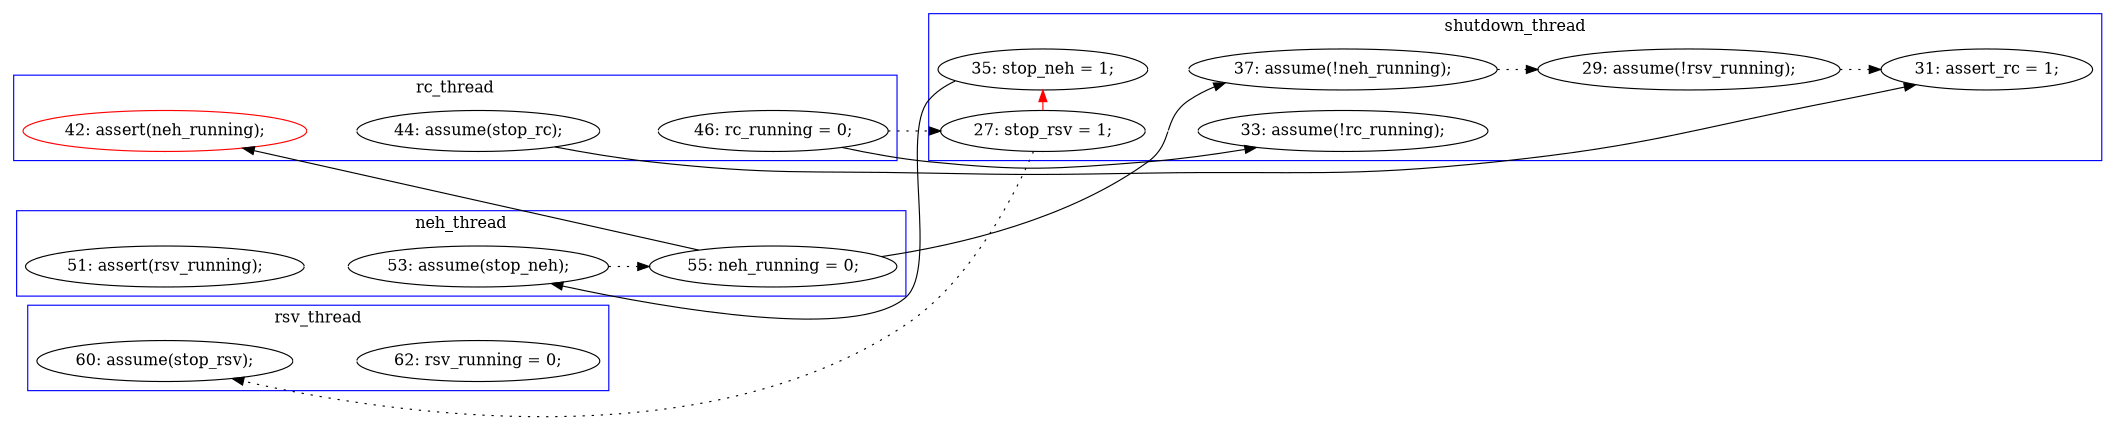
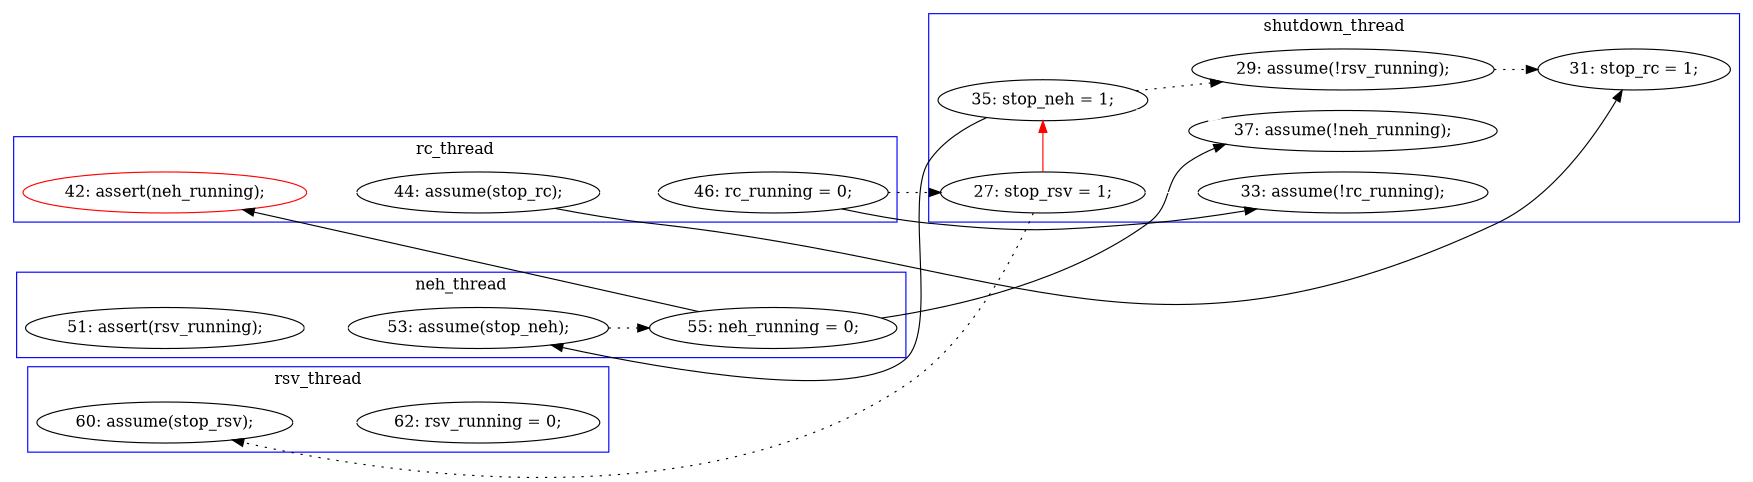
edge "37: assume(!neh_running);" -> "29: assume(!rsv_running);": now "35: stop_neh = 1;" -> "29: assume(!rsv_running);"
node "31: assert_rc = 1;": label "31: assert_rc = 1;" -> "31: stop_rc = 1;"
